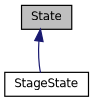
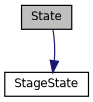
edge "StageState" -> "State": reversed
